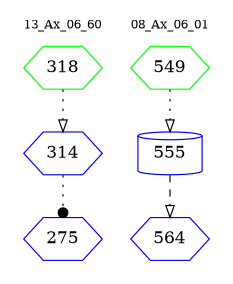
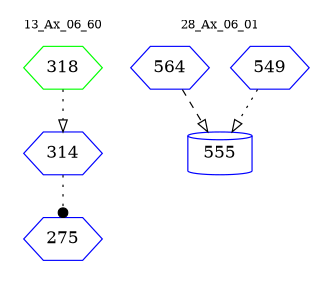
cluster "08_Ax_06_01": label "08_Ax_06_01" -> "28_Ax_06_01"
node "549": color green -> blue
edge "555" -> "564": reversed
